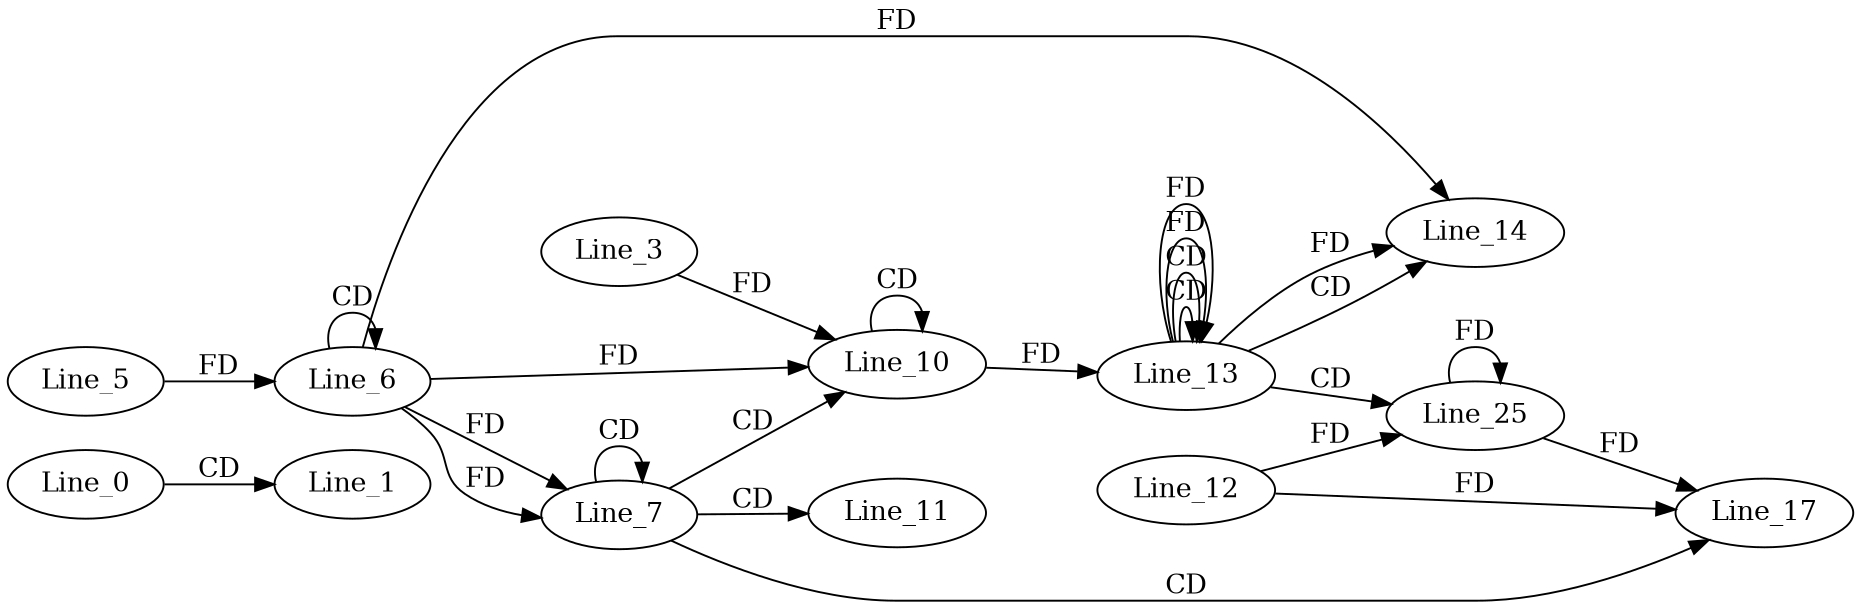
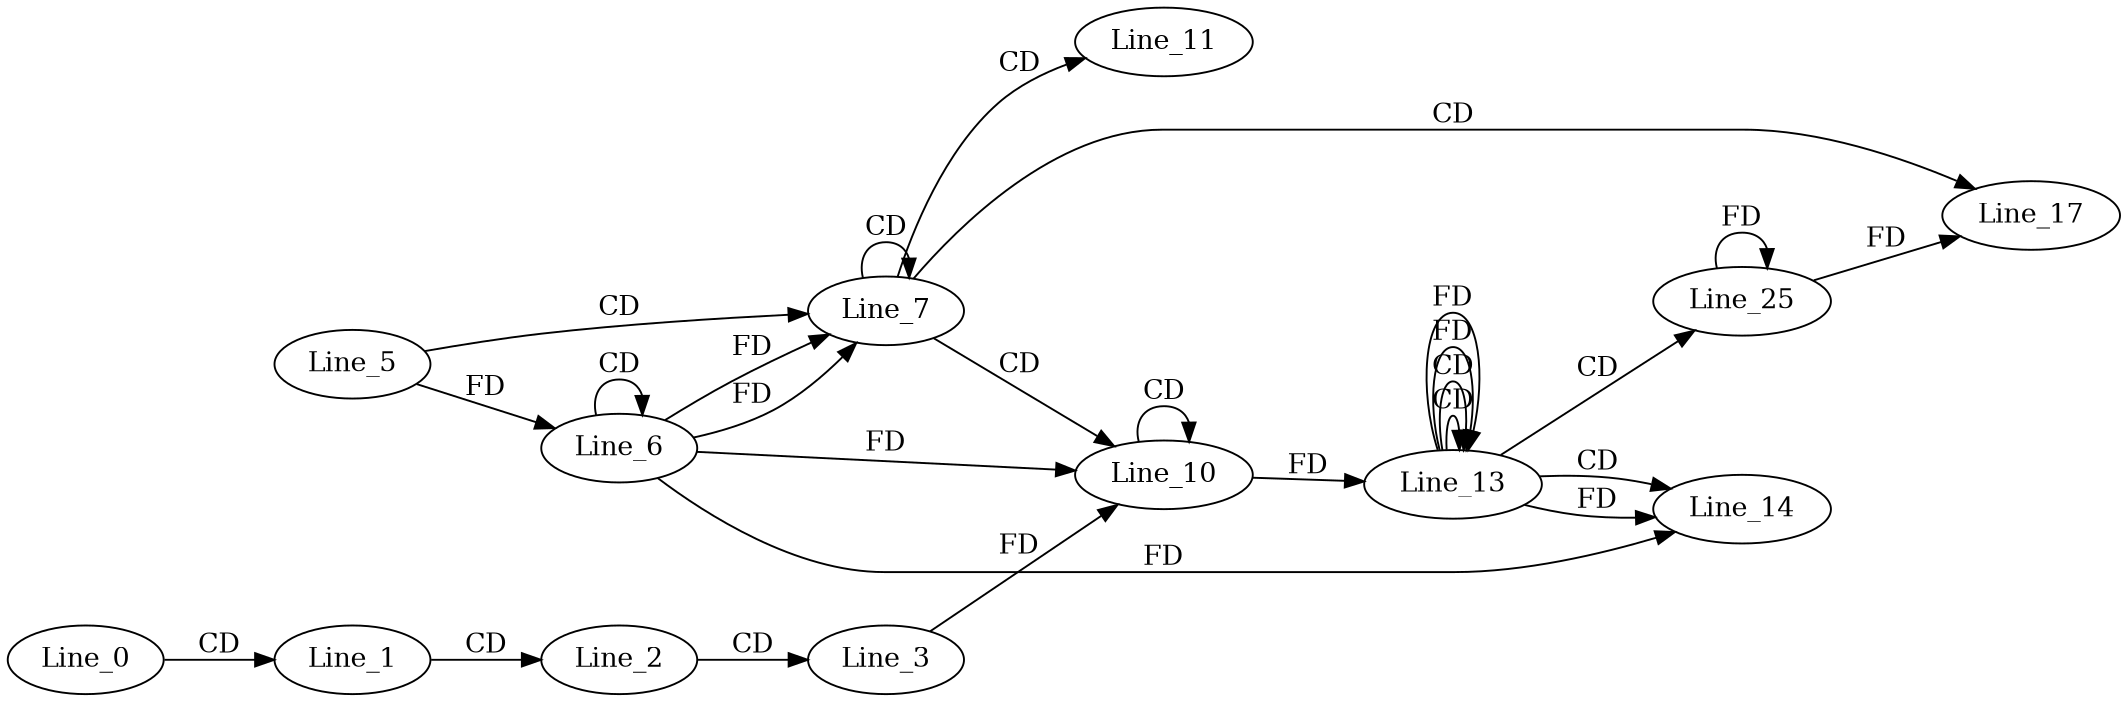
edge "Line_5" -> "Line_7": added, label "CD"
node "Line_12": removed
node "Line_2": added
